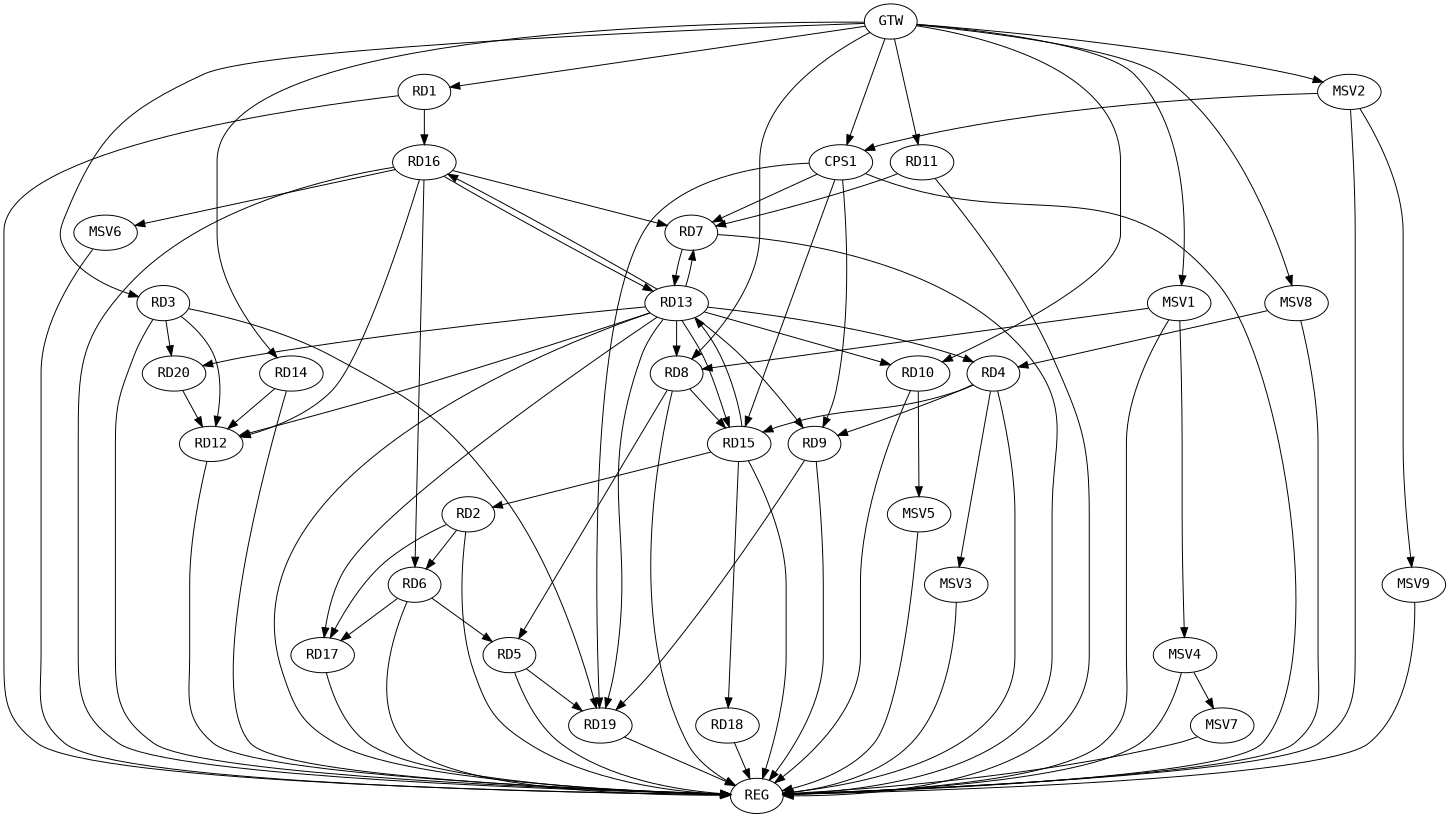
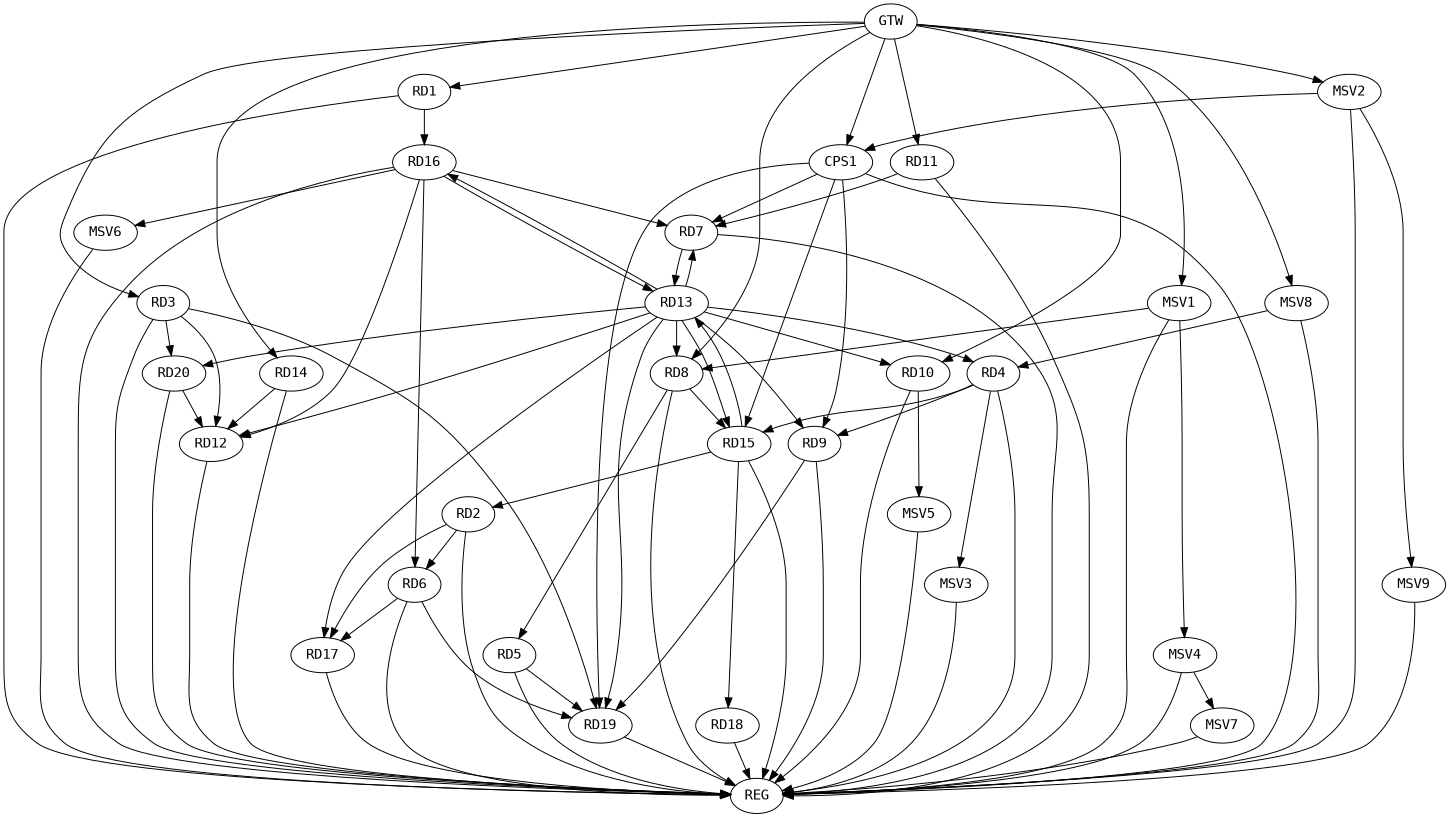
edge "RD6" -> "RD5": now "RD6" -> "RD19"
edge "RD13" -> "REG": now "RD20" -> "REG"
